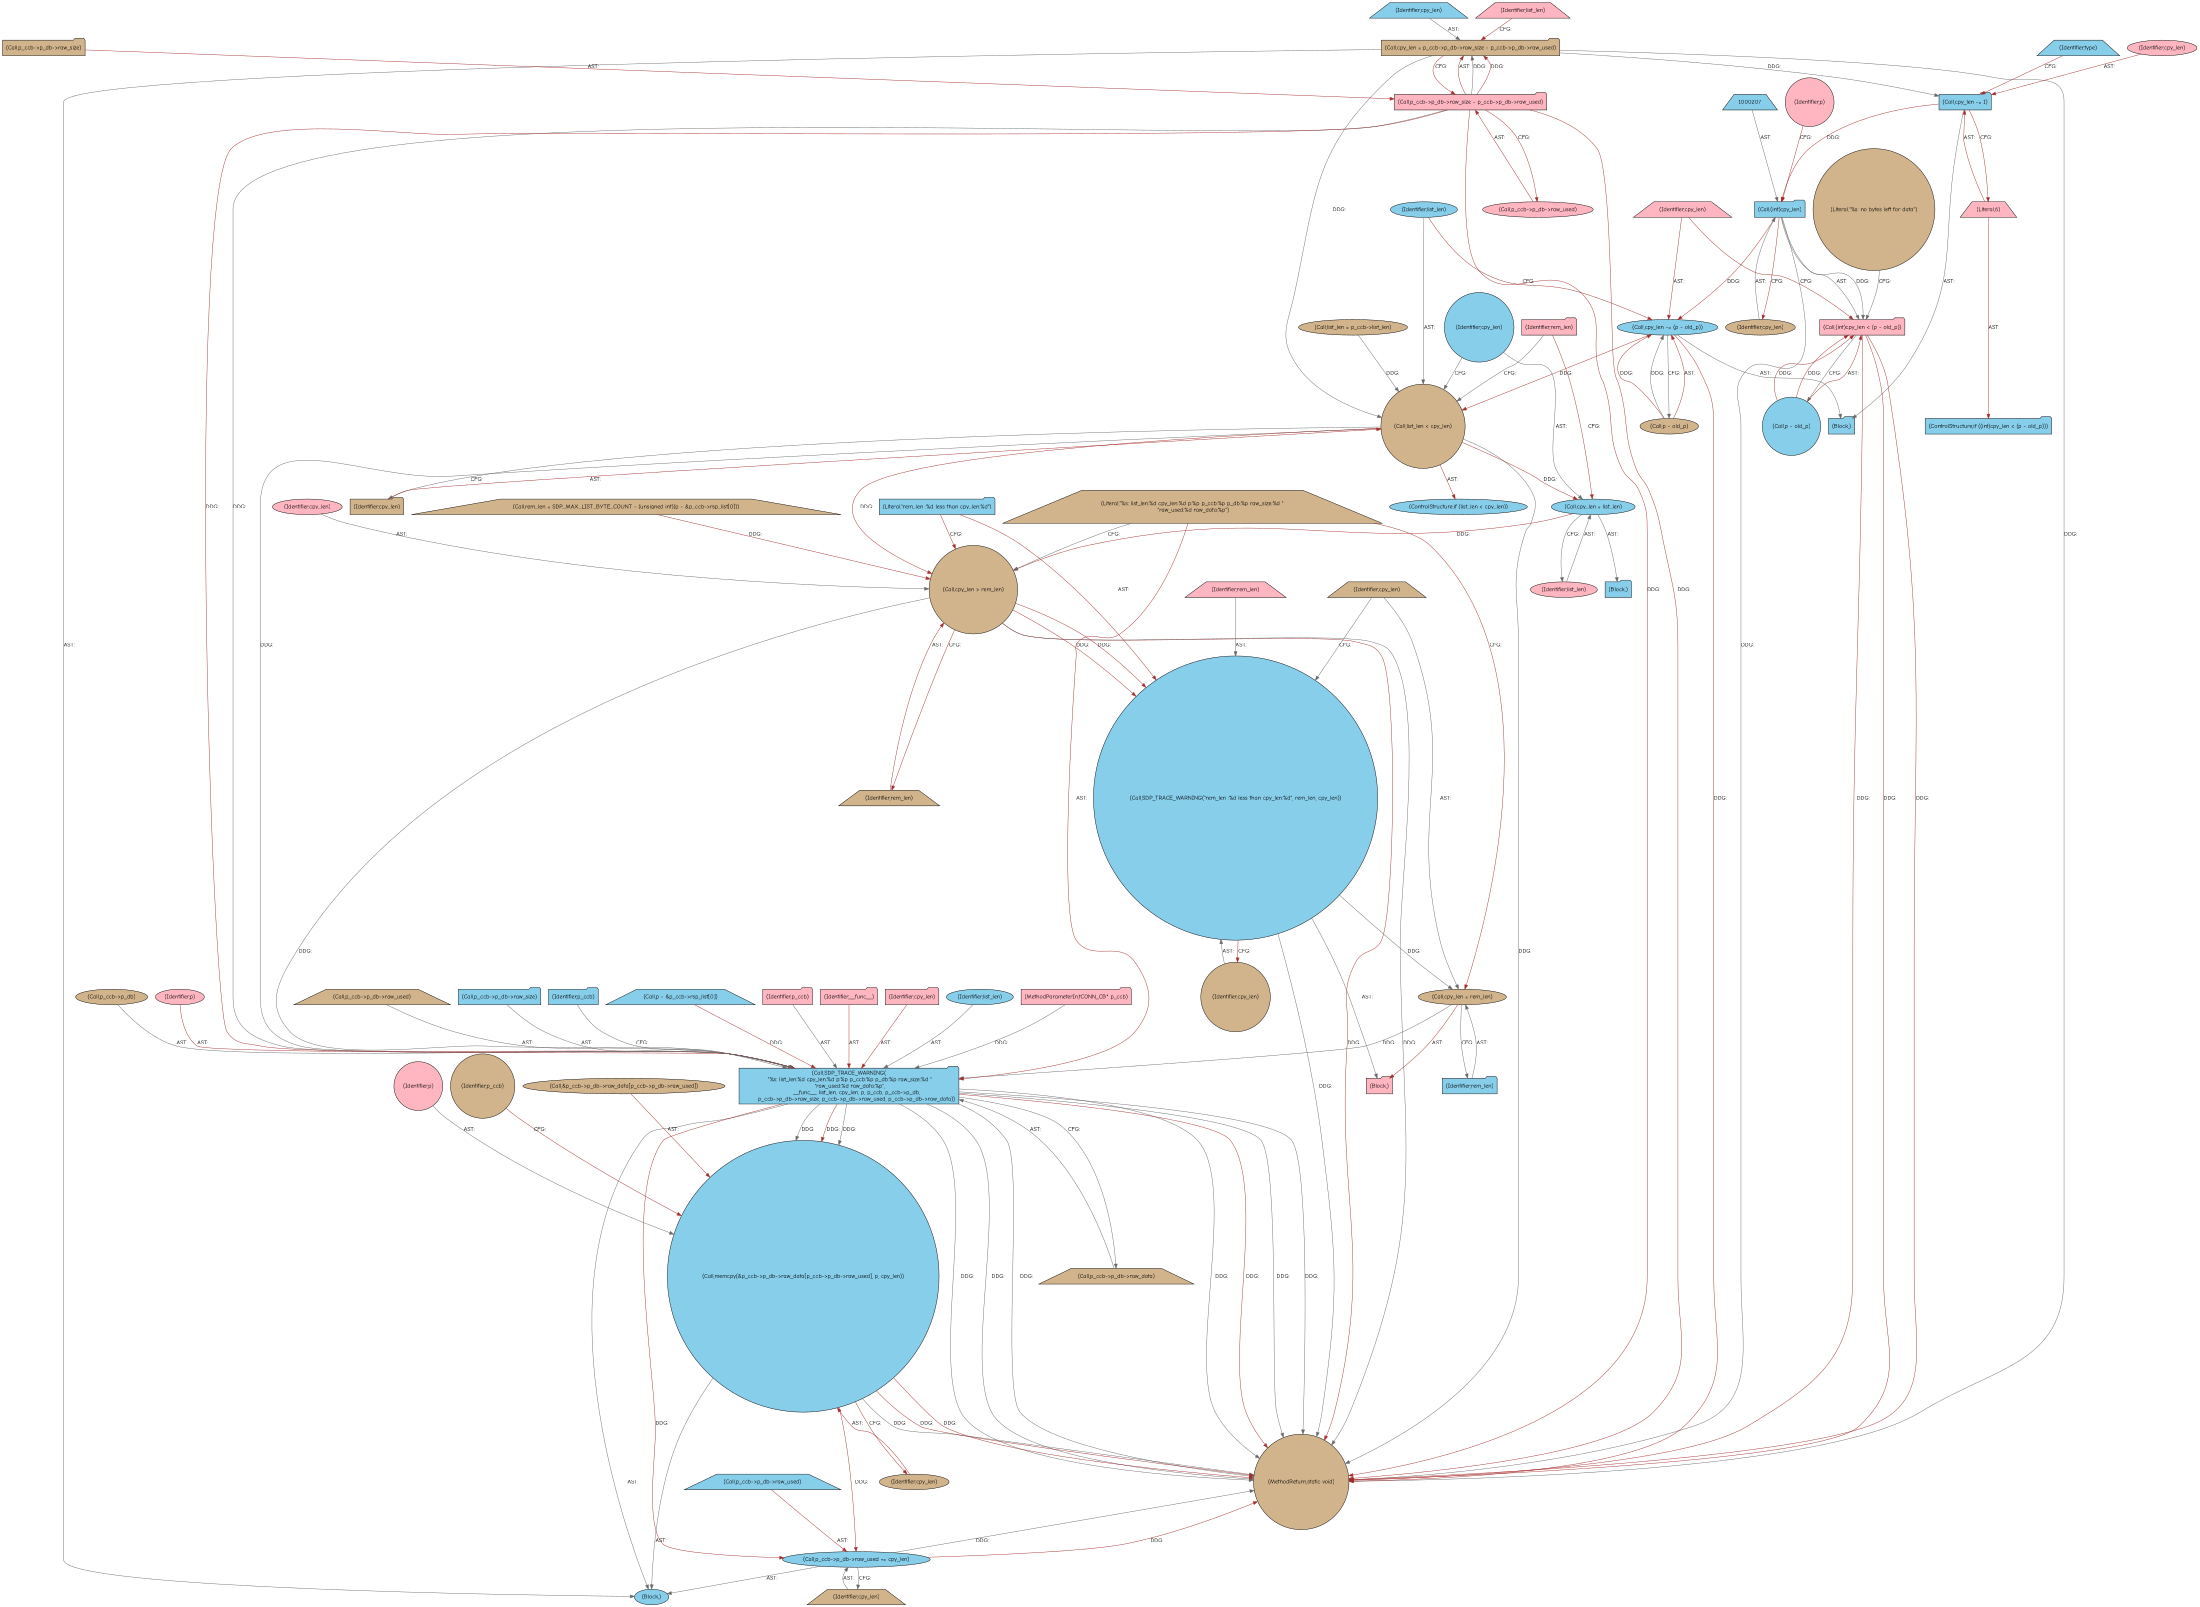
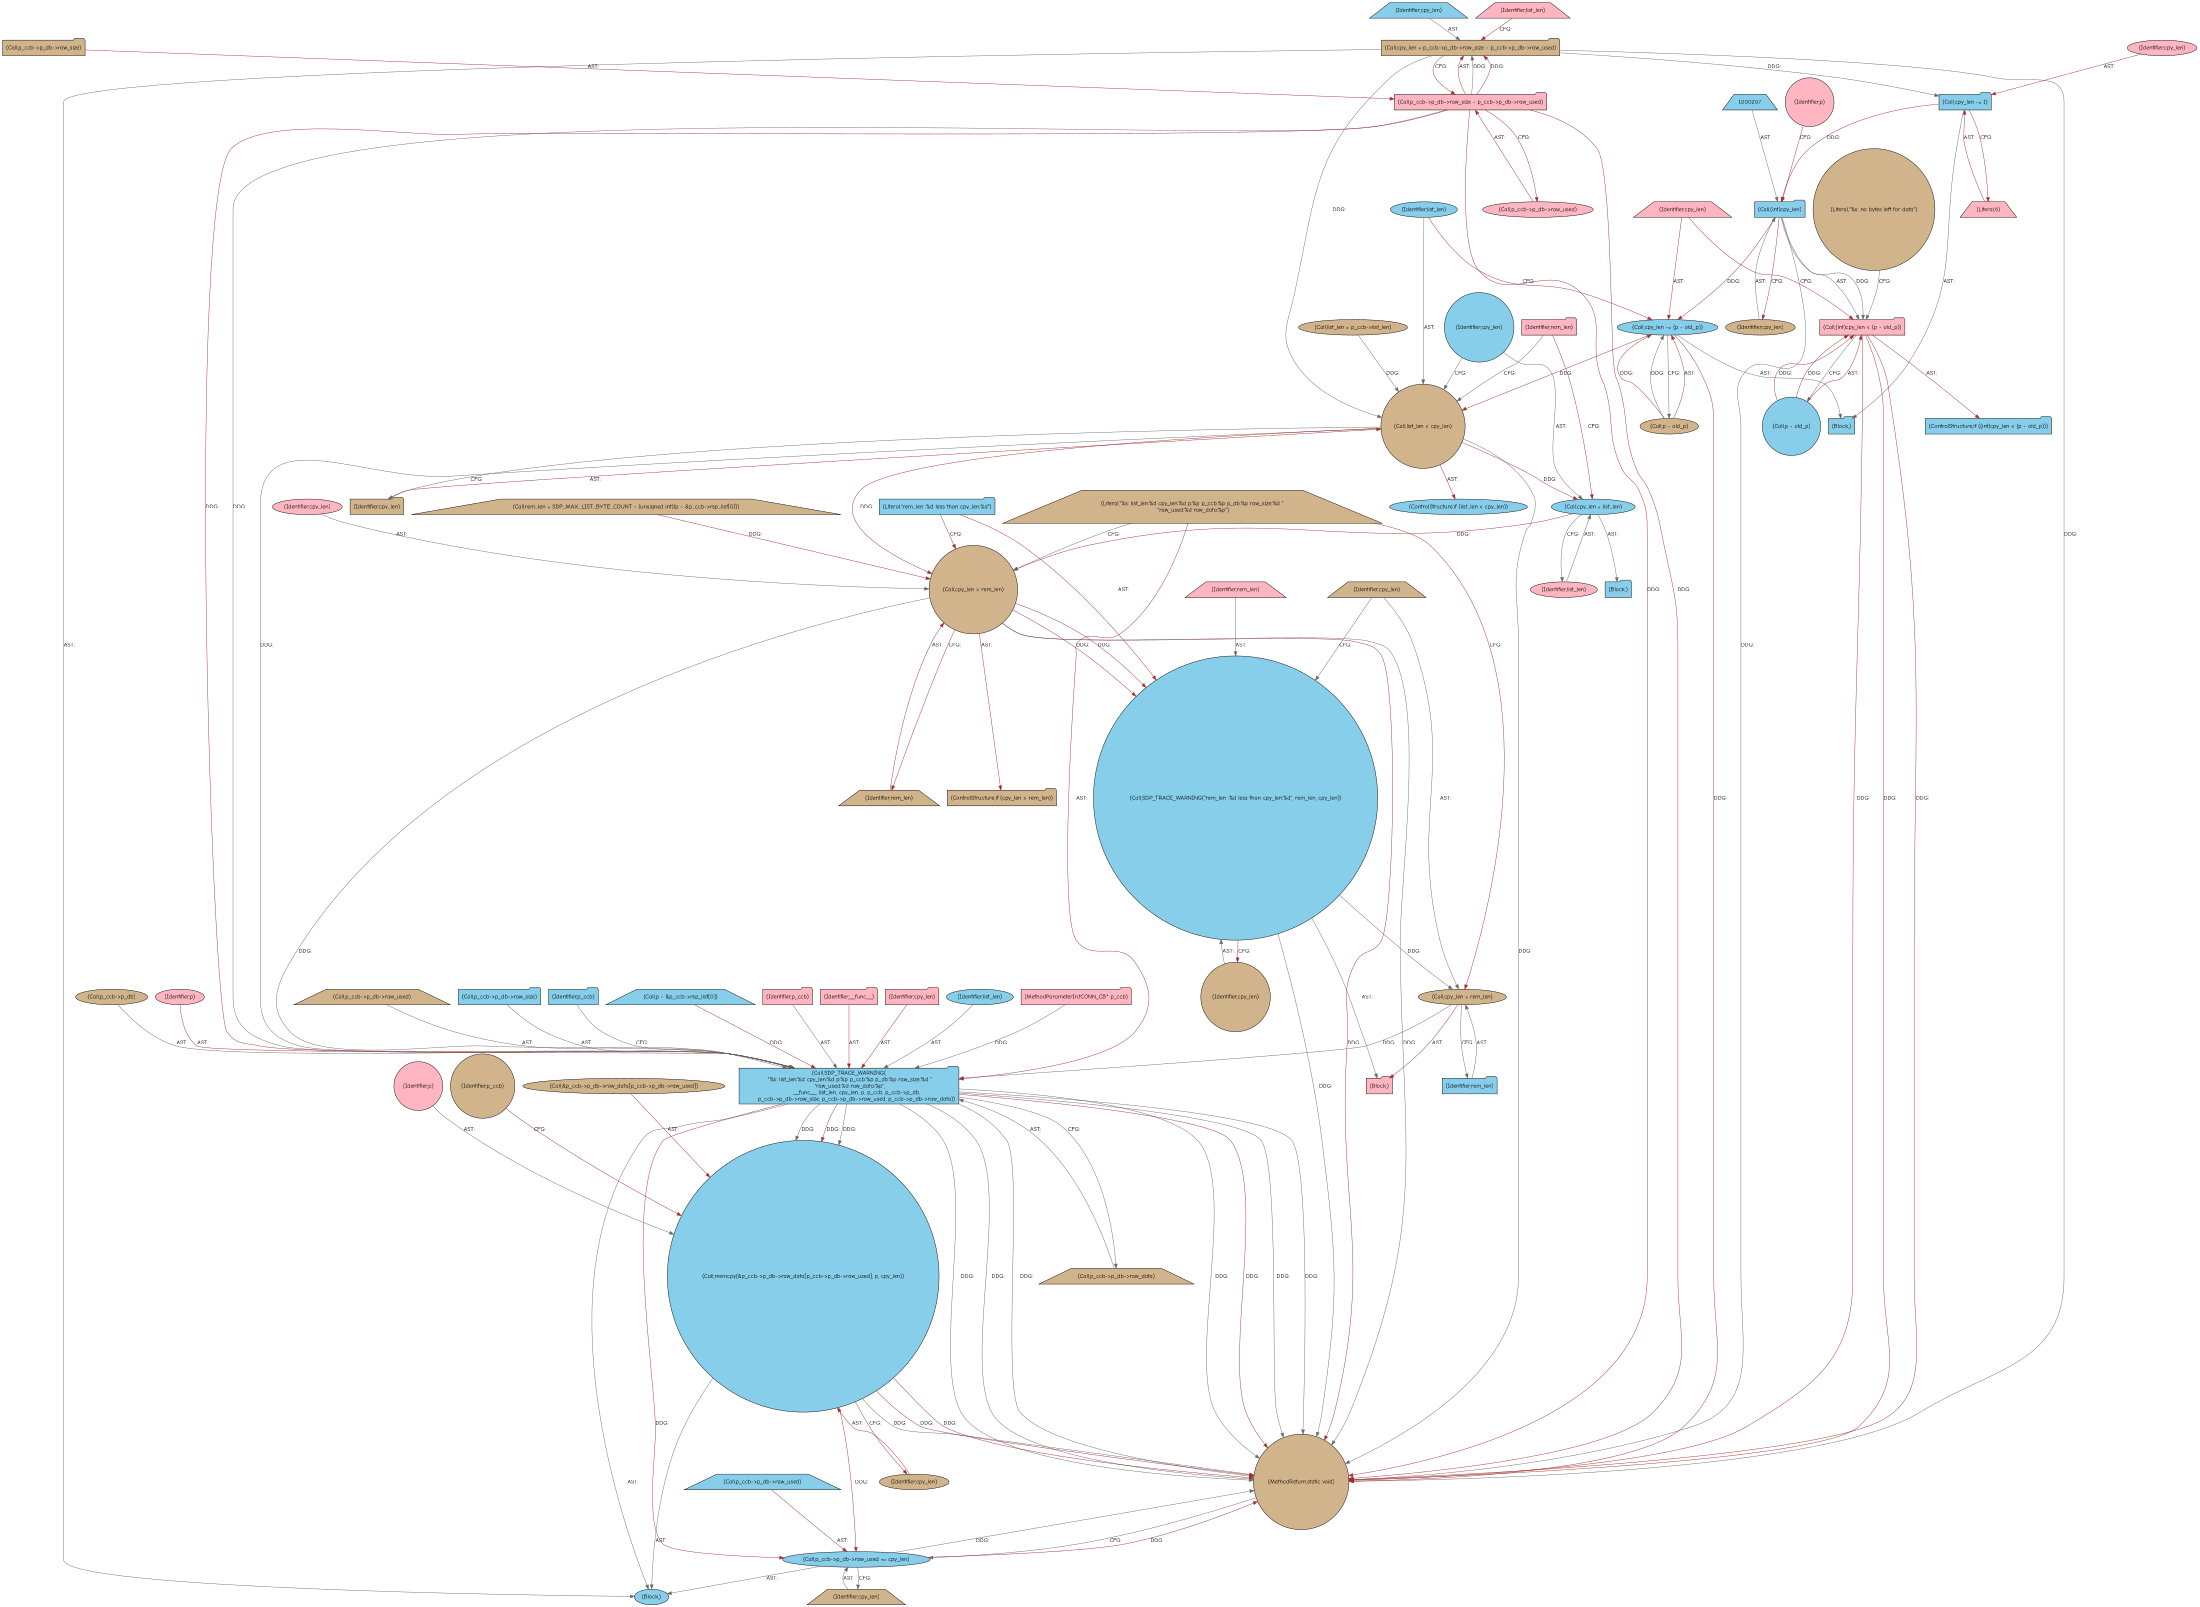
node "(Identifier,type)": removed
edge "(Literal,6)" -> "(ControlStructure,if ((int)cpy_len < (p - old_p)))": now "(Call,(int)cpy_len < (p - old_p))" -> "(ControlStructure,if ((int)cpy_len < (p - old_p)))"
node "(ControlStructure,if (cpy_len > rem_len))": added
edge "(MethodReturn,static void)" -> "(Call,p_ccb->p_db->raw_used += cpy_len)": added, label "CFG:"
